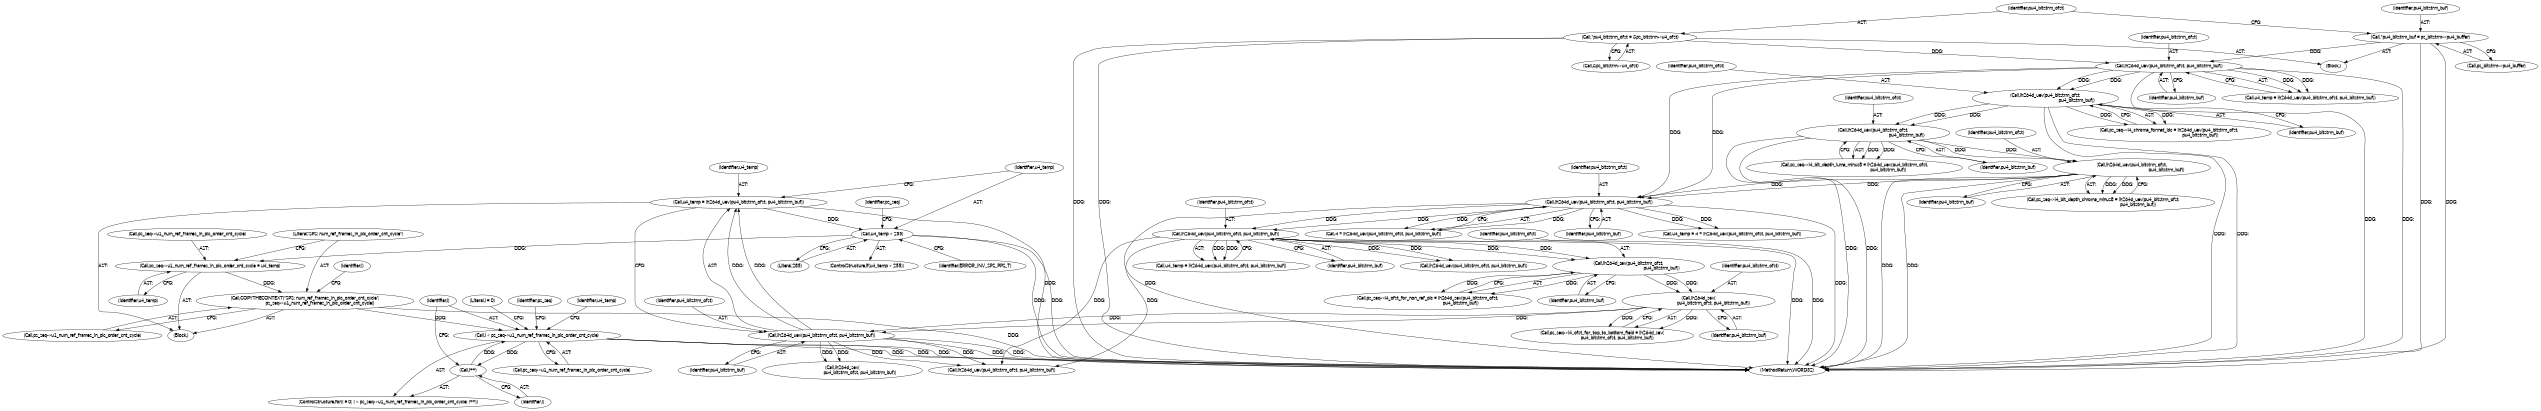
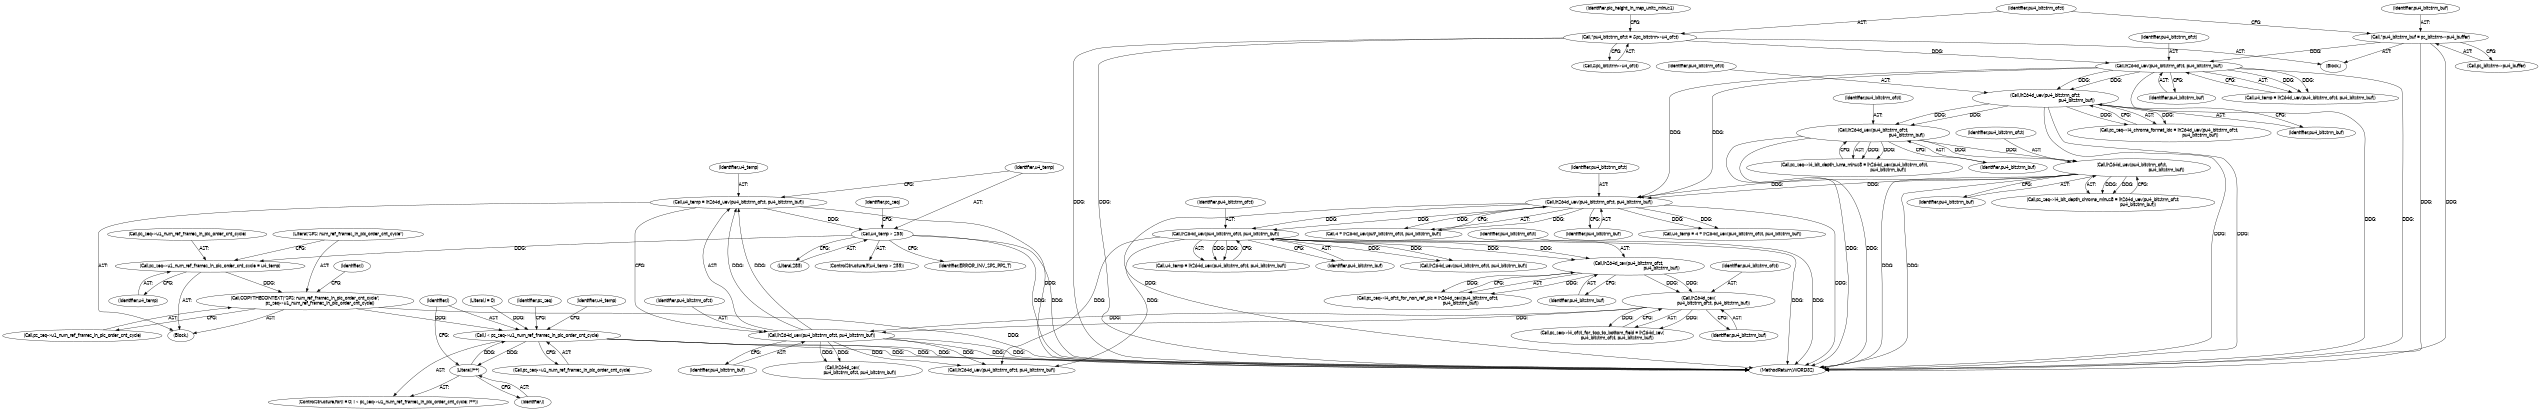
node "(Identifier,pic_height_in_map_units_minus1)": added
node "(Call,4 + ih264d_uev(pu4_bitstrm_ofst, pu4_bitstrm_buf))": label "(Call,4 + ih264d_uev(pu4_bitstrm_ofst, pu4_bitstrm_buf))" -> "(Call,4 + ih264d_uev(pu9_bitstrm_ofst, pu4_bitstrm_buf))"
edge "(Identifier,ERROR_INV_SPS_PPS_T)" -> "(Call,u4_temp > 255)": reversed
edge "(Literal,i = 0)" -> "(Call,i < ps_seq->u1_num_ref_frames_in_pic_order_cnt_cycle)": label "CFG: " -> "DDG: "
node "(Call,i++)": label "(Call,i++)" -> "(Literal,i++)"
